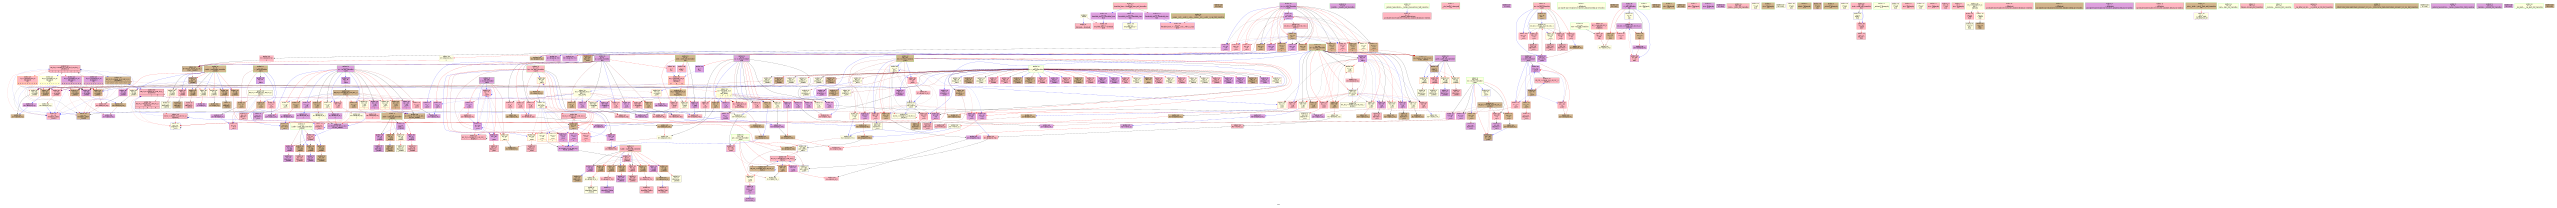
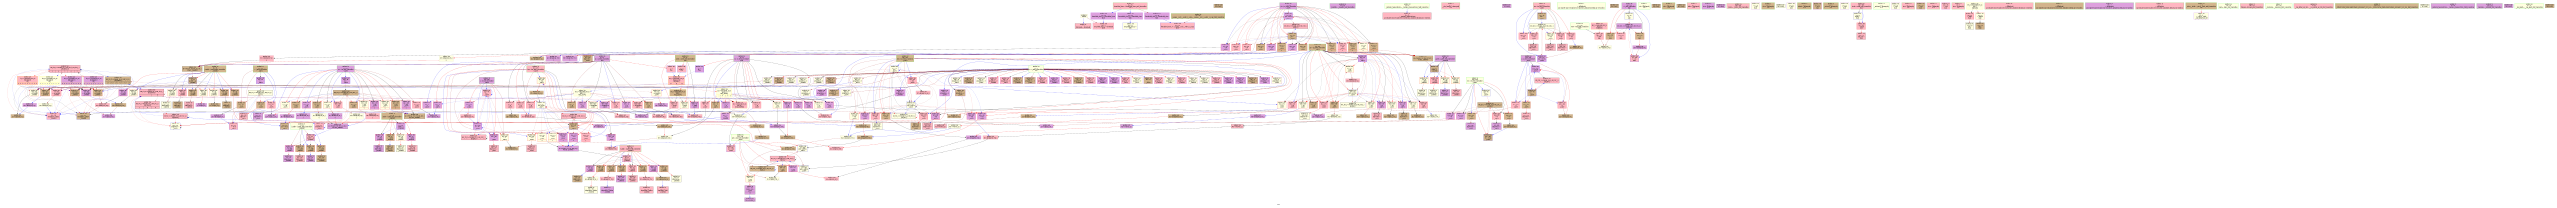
node "NodeID: 150": fillcolor lightyellow -> tan
node "NodeID: 172": removed
